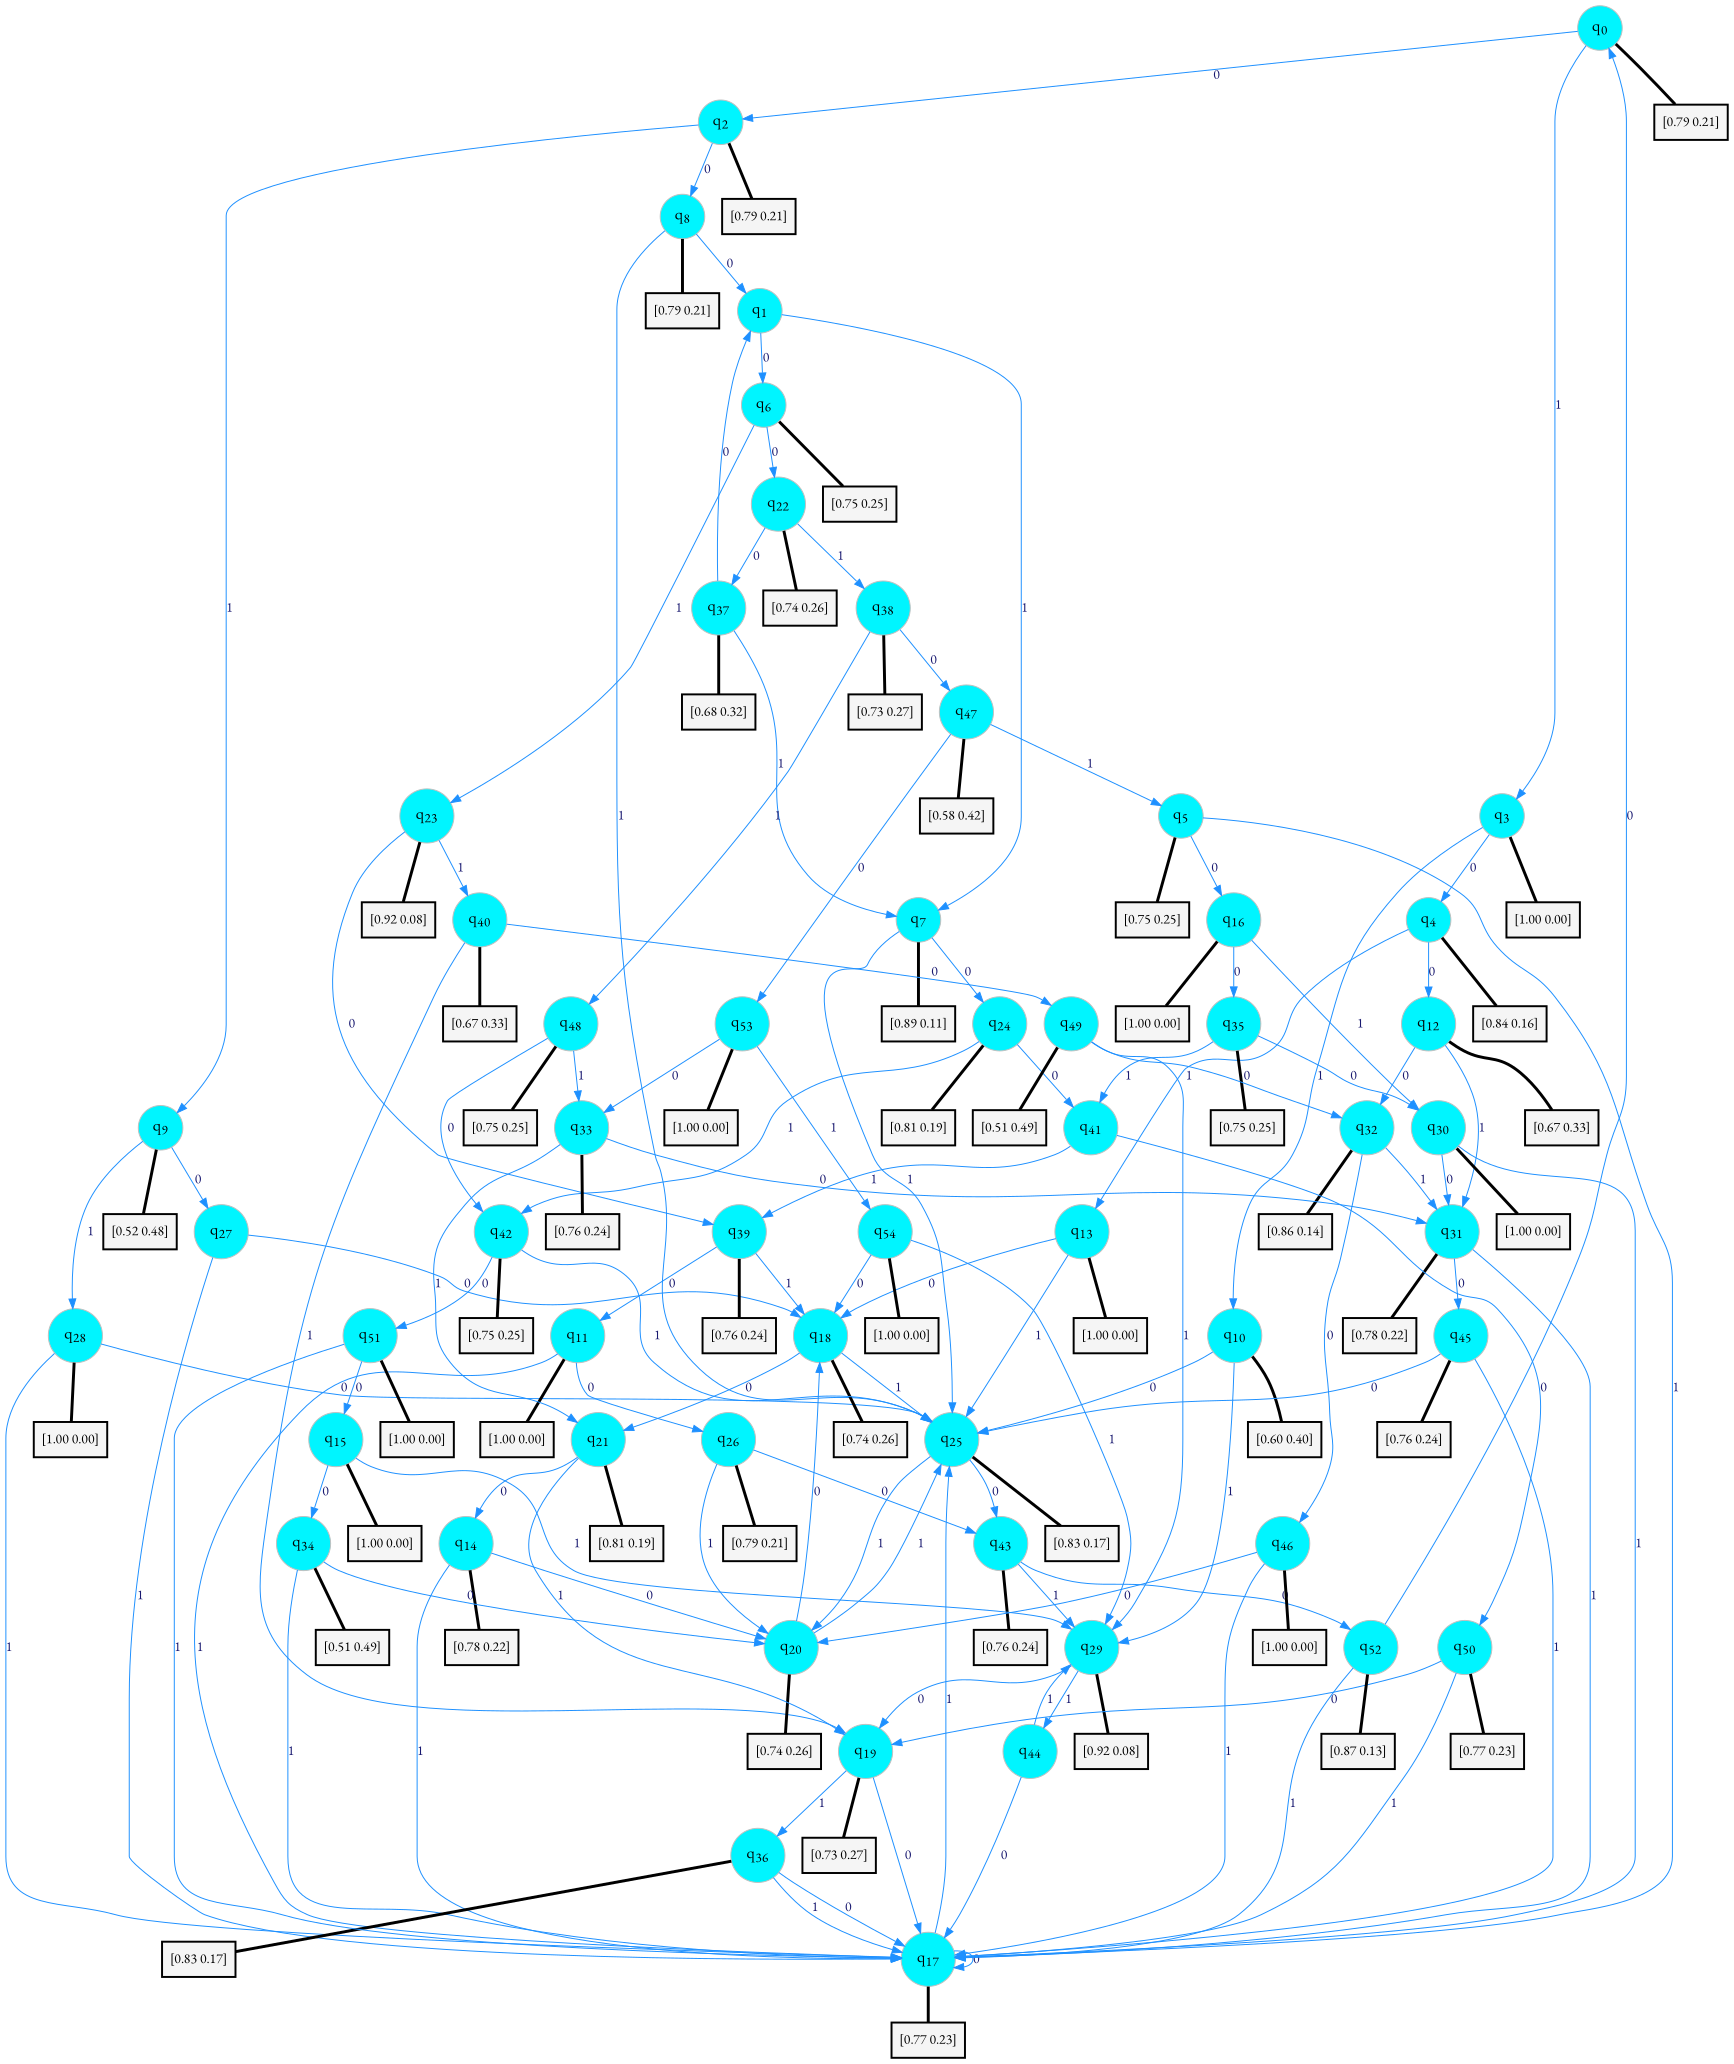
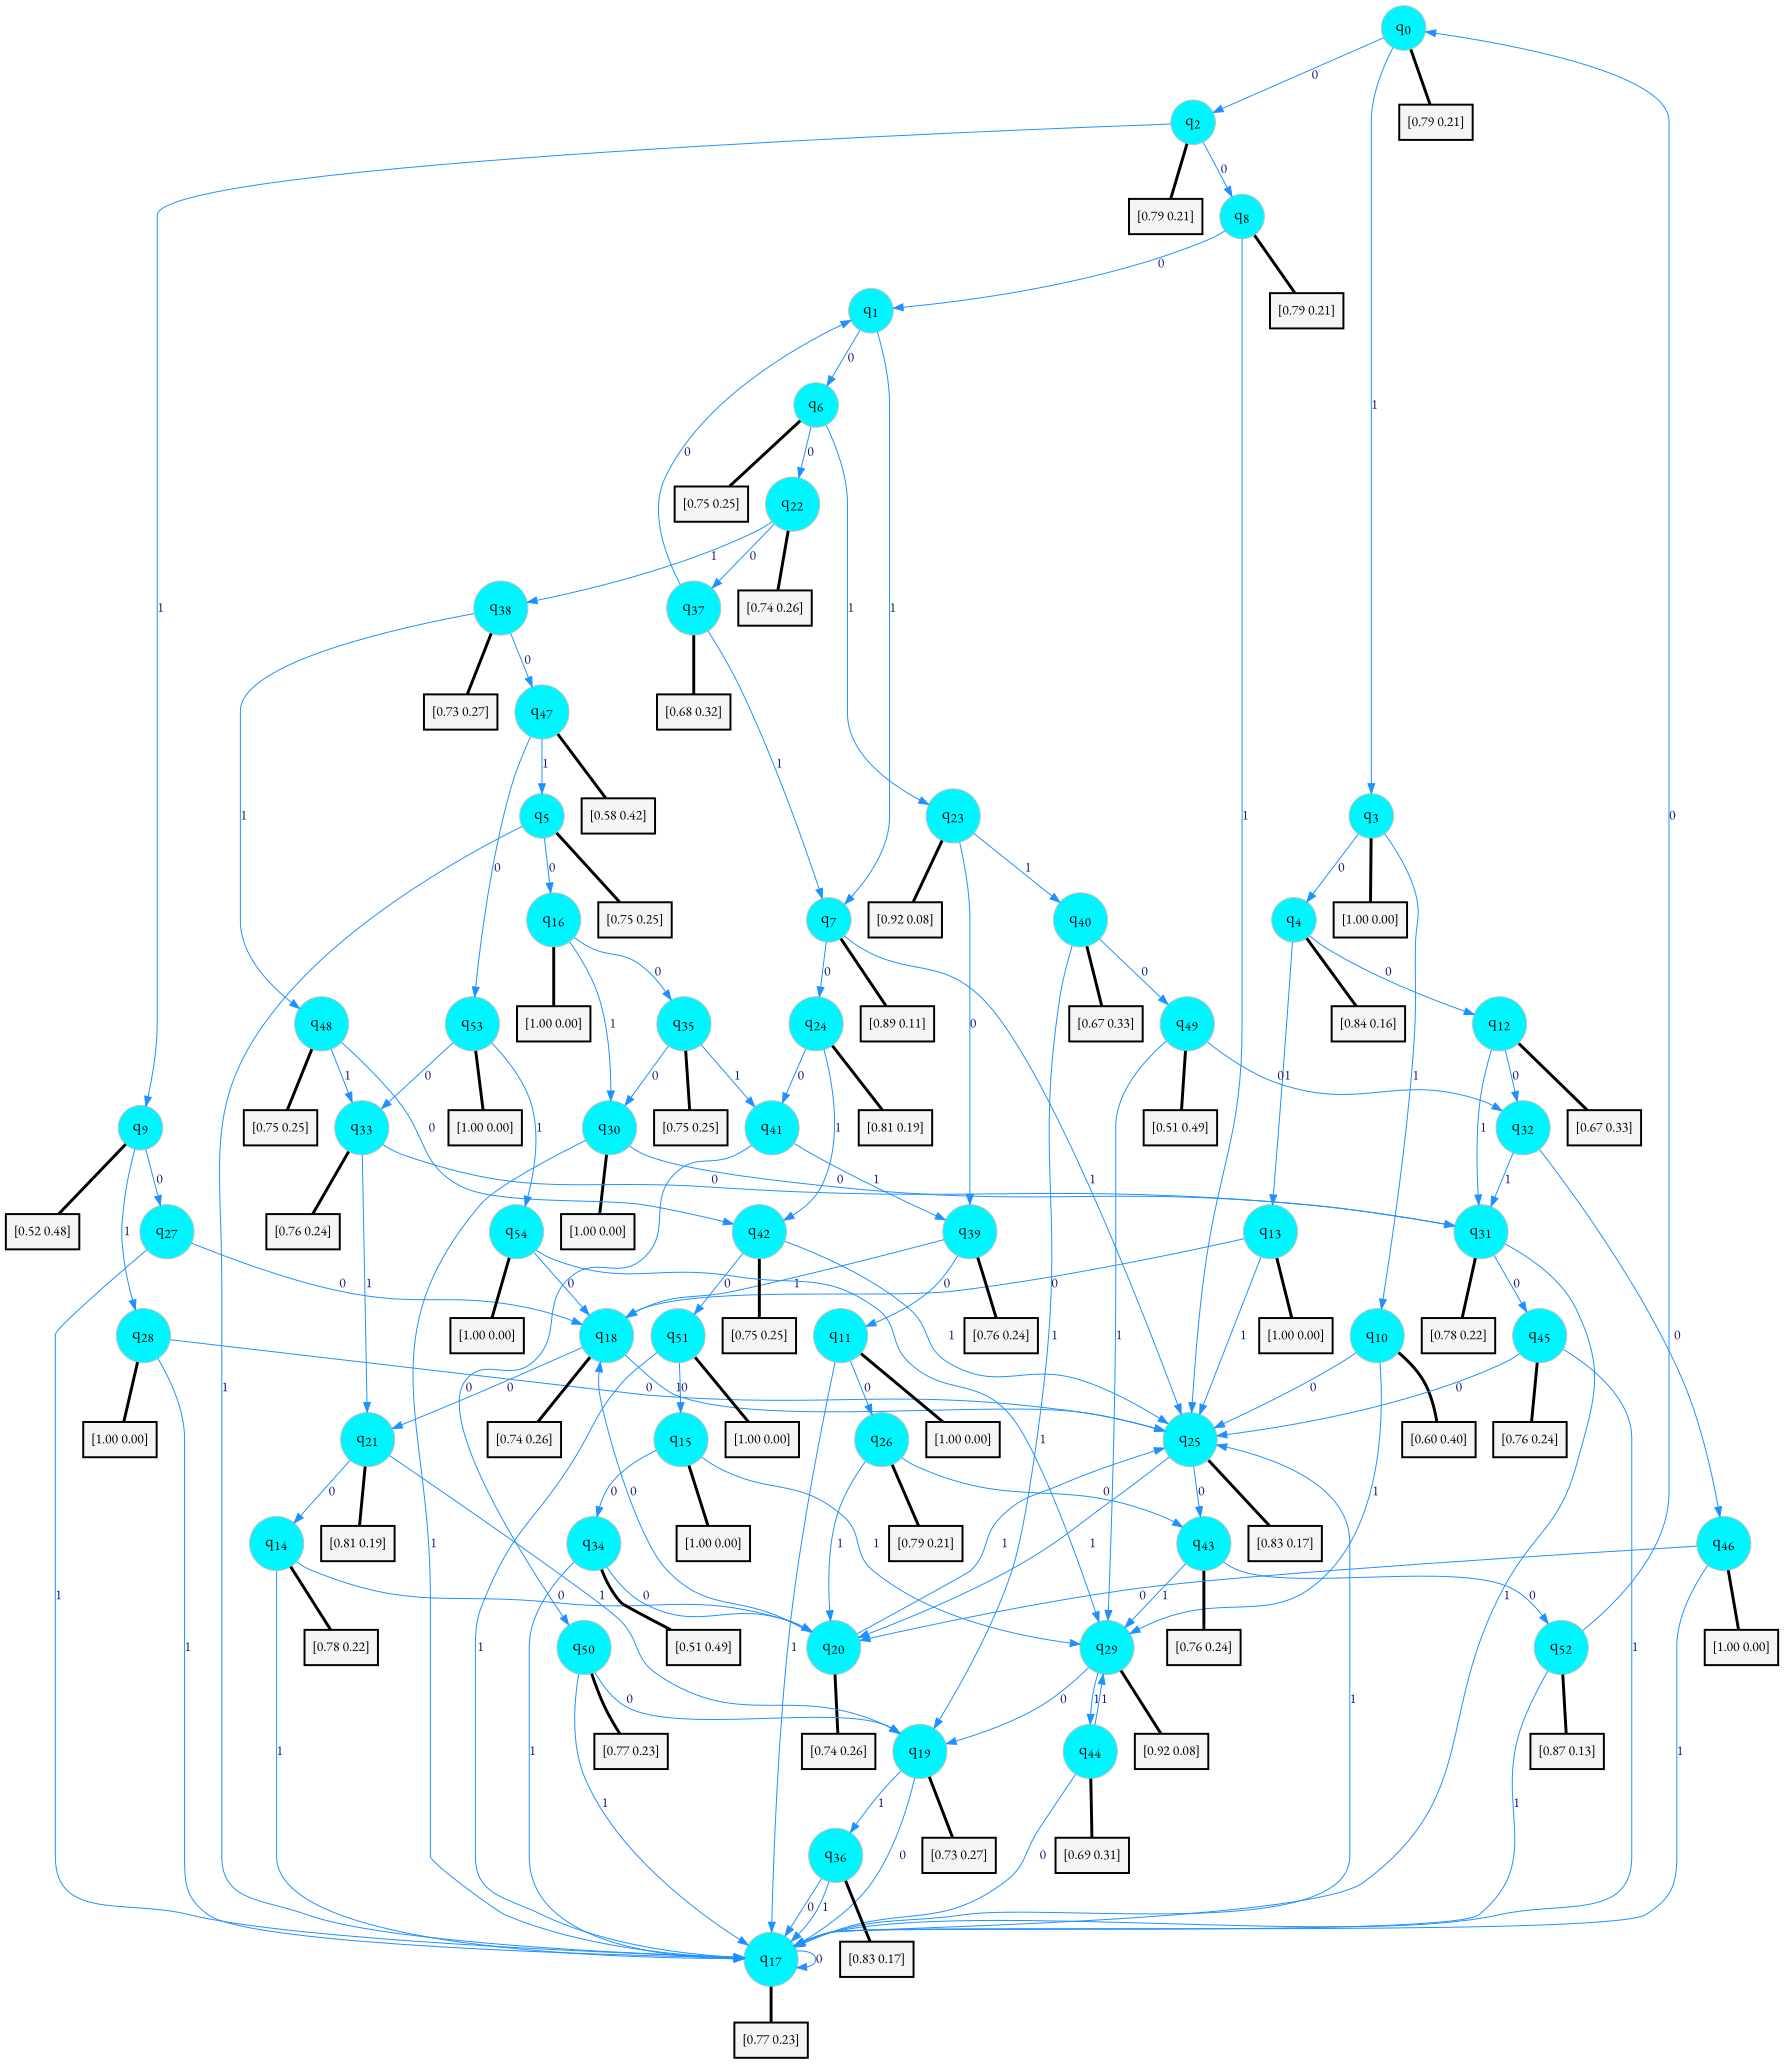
node "[0.86 0.14]": removed
node "[0.69 0.31]": added
